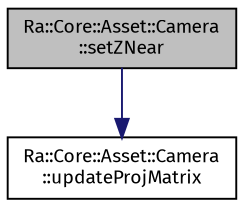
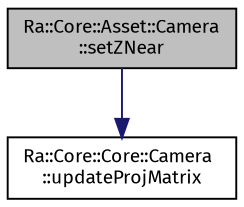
node "Ra::Core::Asset::Camera ::updateProjMatrix": label "Ra::Core::Asset::Camera ::updateProjMatrix" -> "Ra::Core::Core::Camera ::updateProjMatrix"
